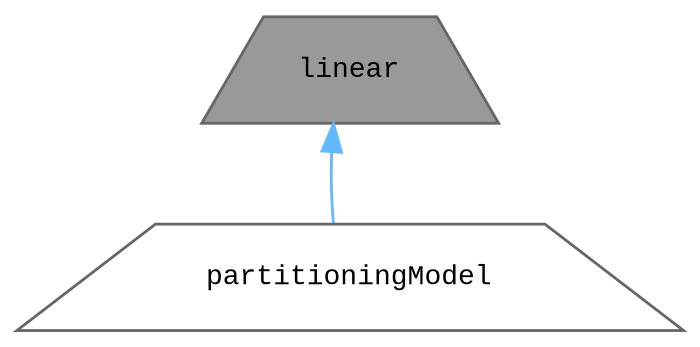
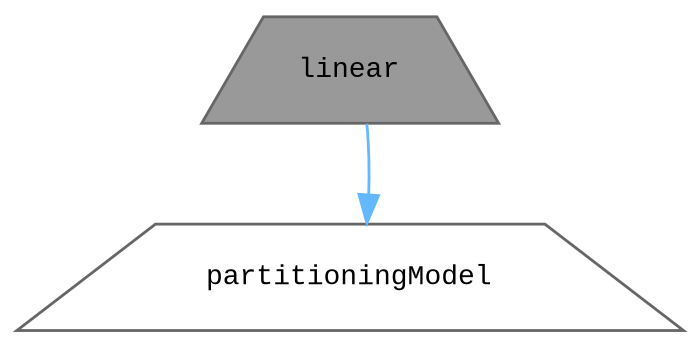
edge "partitioningModel" -> "linear": reversed
